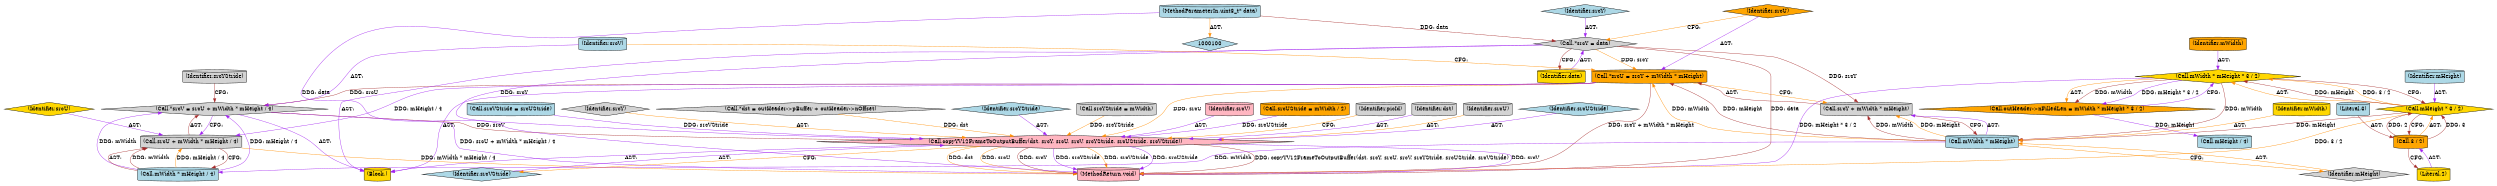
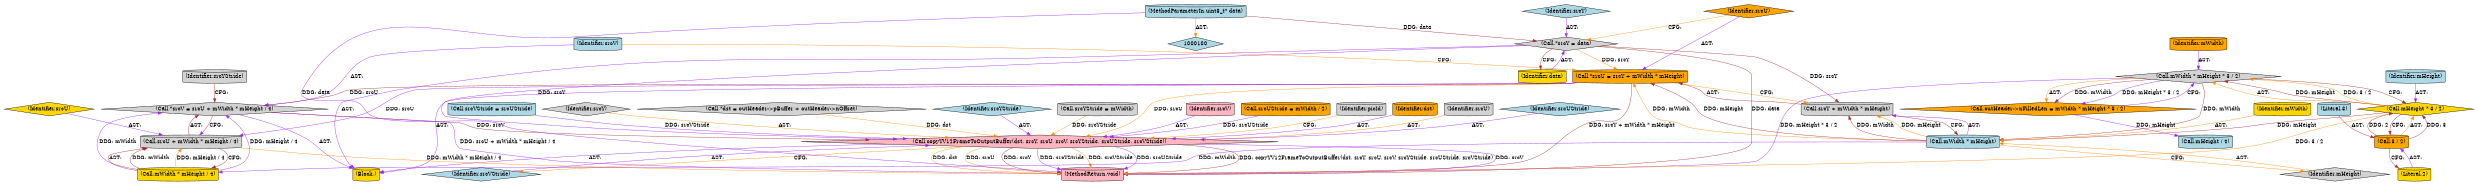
node "(Call,mWidth * mHeight * 3 / 2)": fillcolor gold -> lightgrey
edge "(Call,*srcU = srcY + mWidth * mHeight)" -> "(Call,srcU + mWidth * mHeight / 4)": label "DDG: mHeight / 4" -> "DDG: srcU"
node "(Identifier,dst)": fillcolor lightgrey -> orange
node "(Call,mWidth * mHeight / 4)": fillcolor lightblue -> gold
